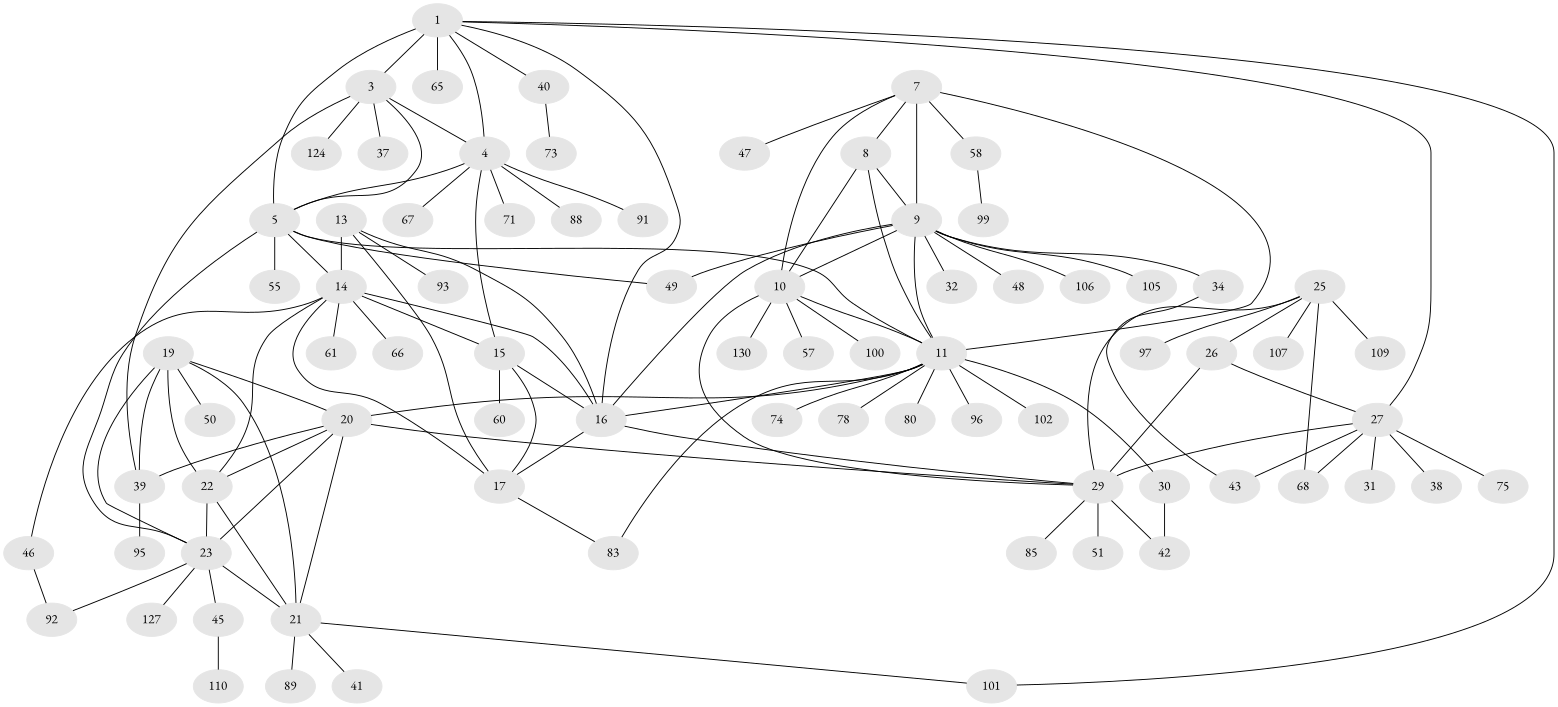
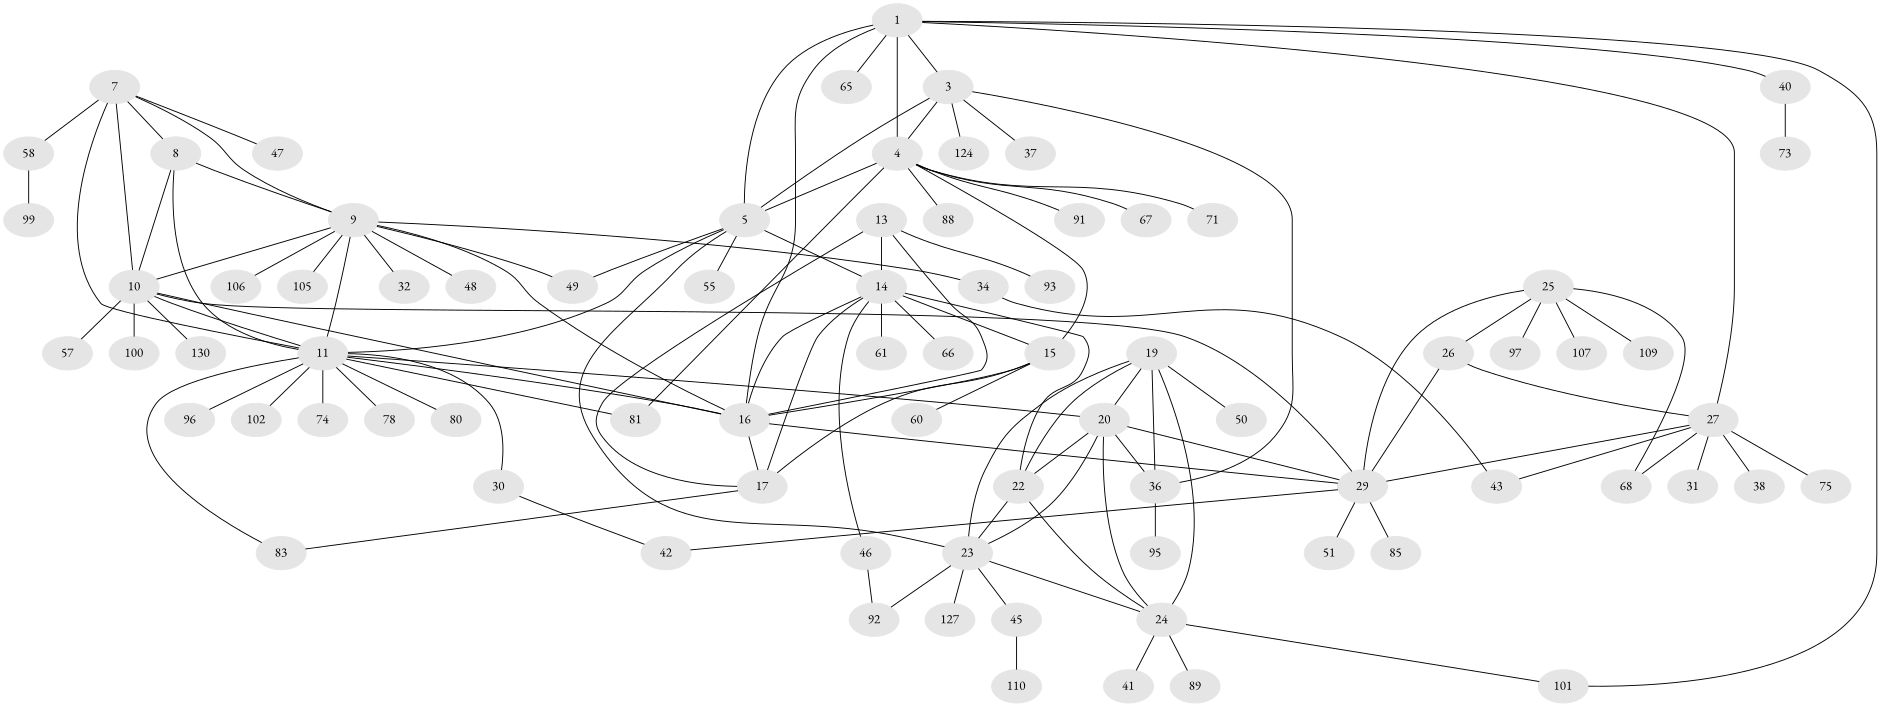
edge "10" -- "16": added
node "81": added
node "39": label "39" -> "36"
node "21": label "21" -> "24"
